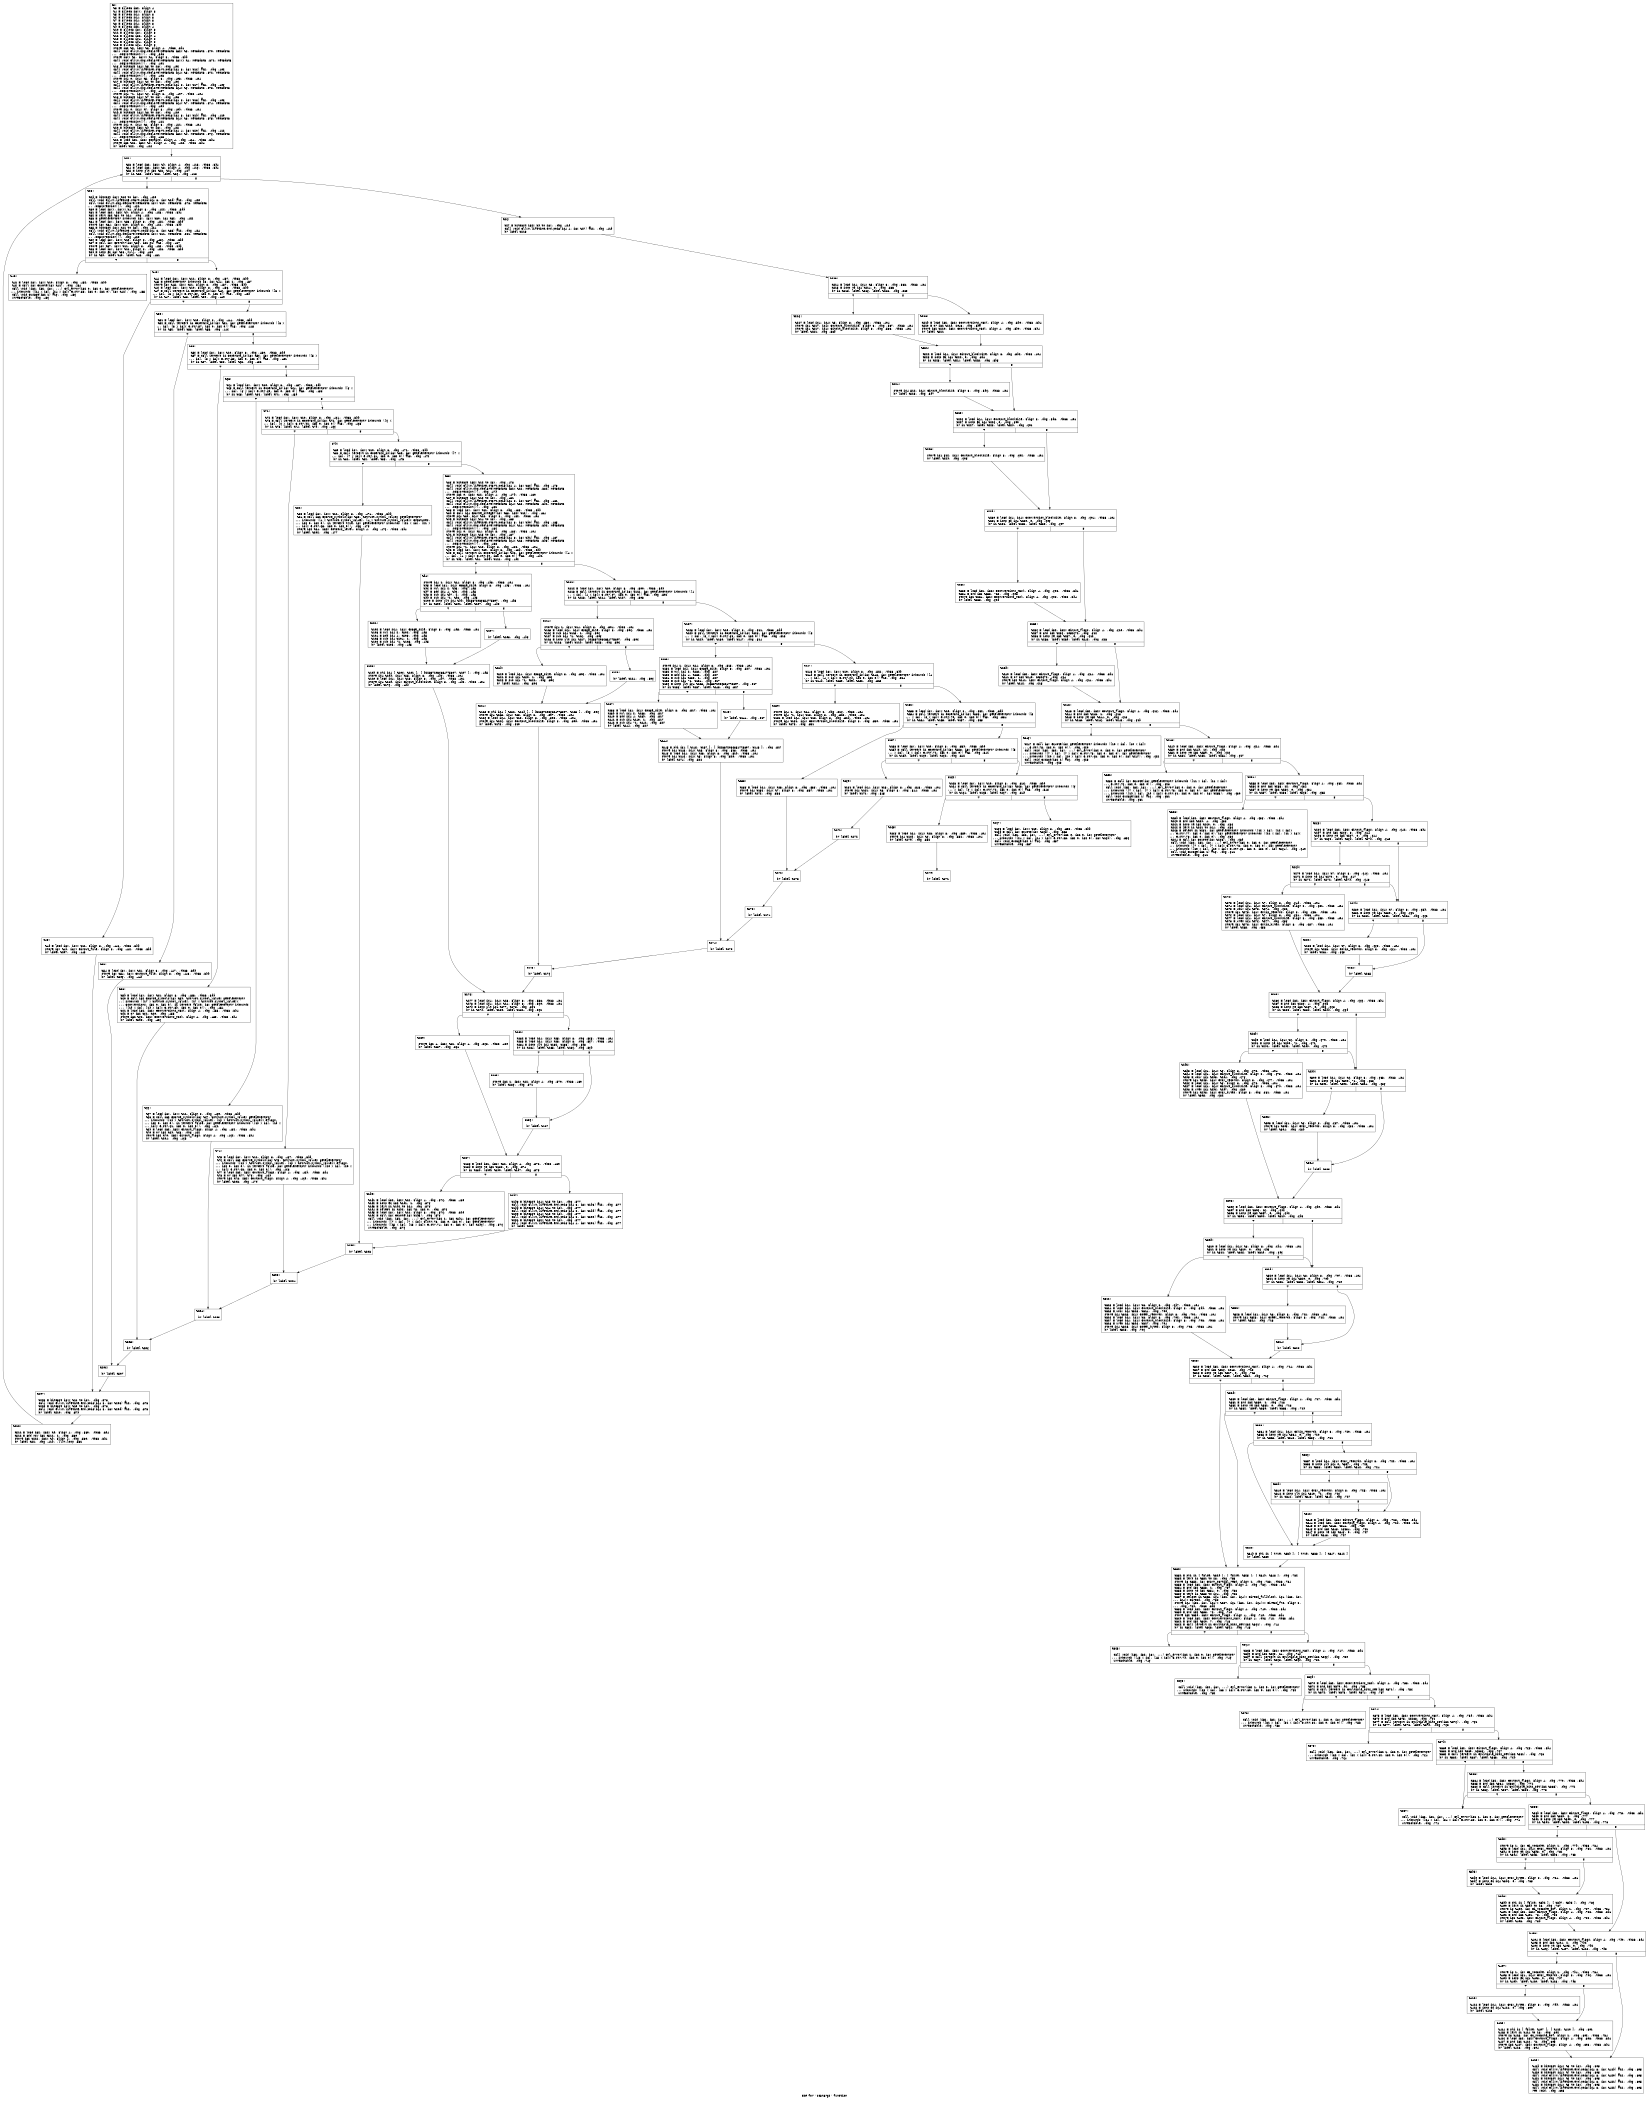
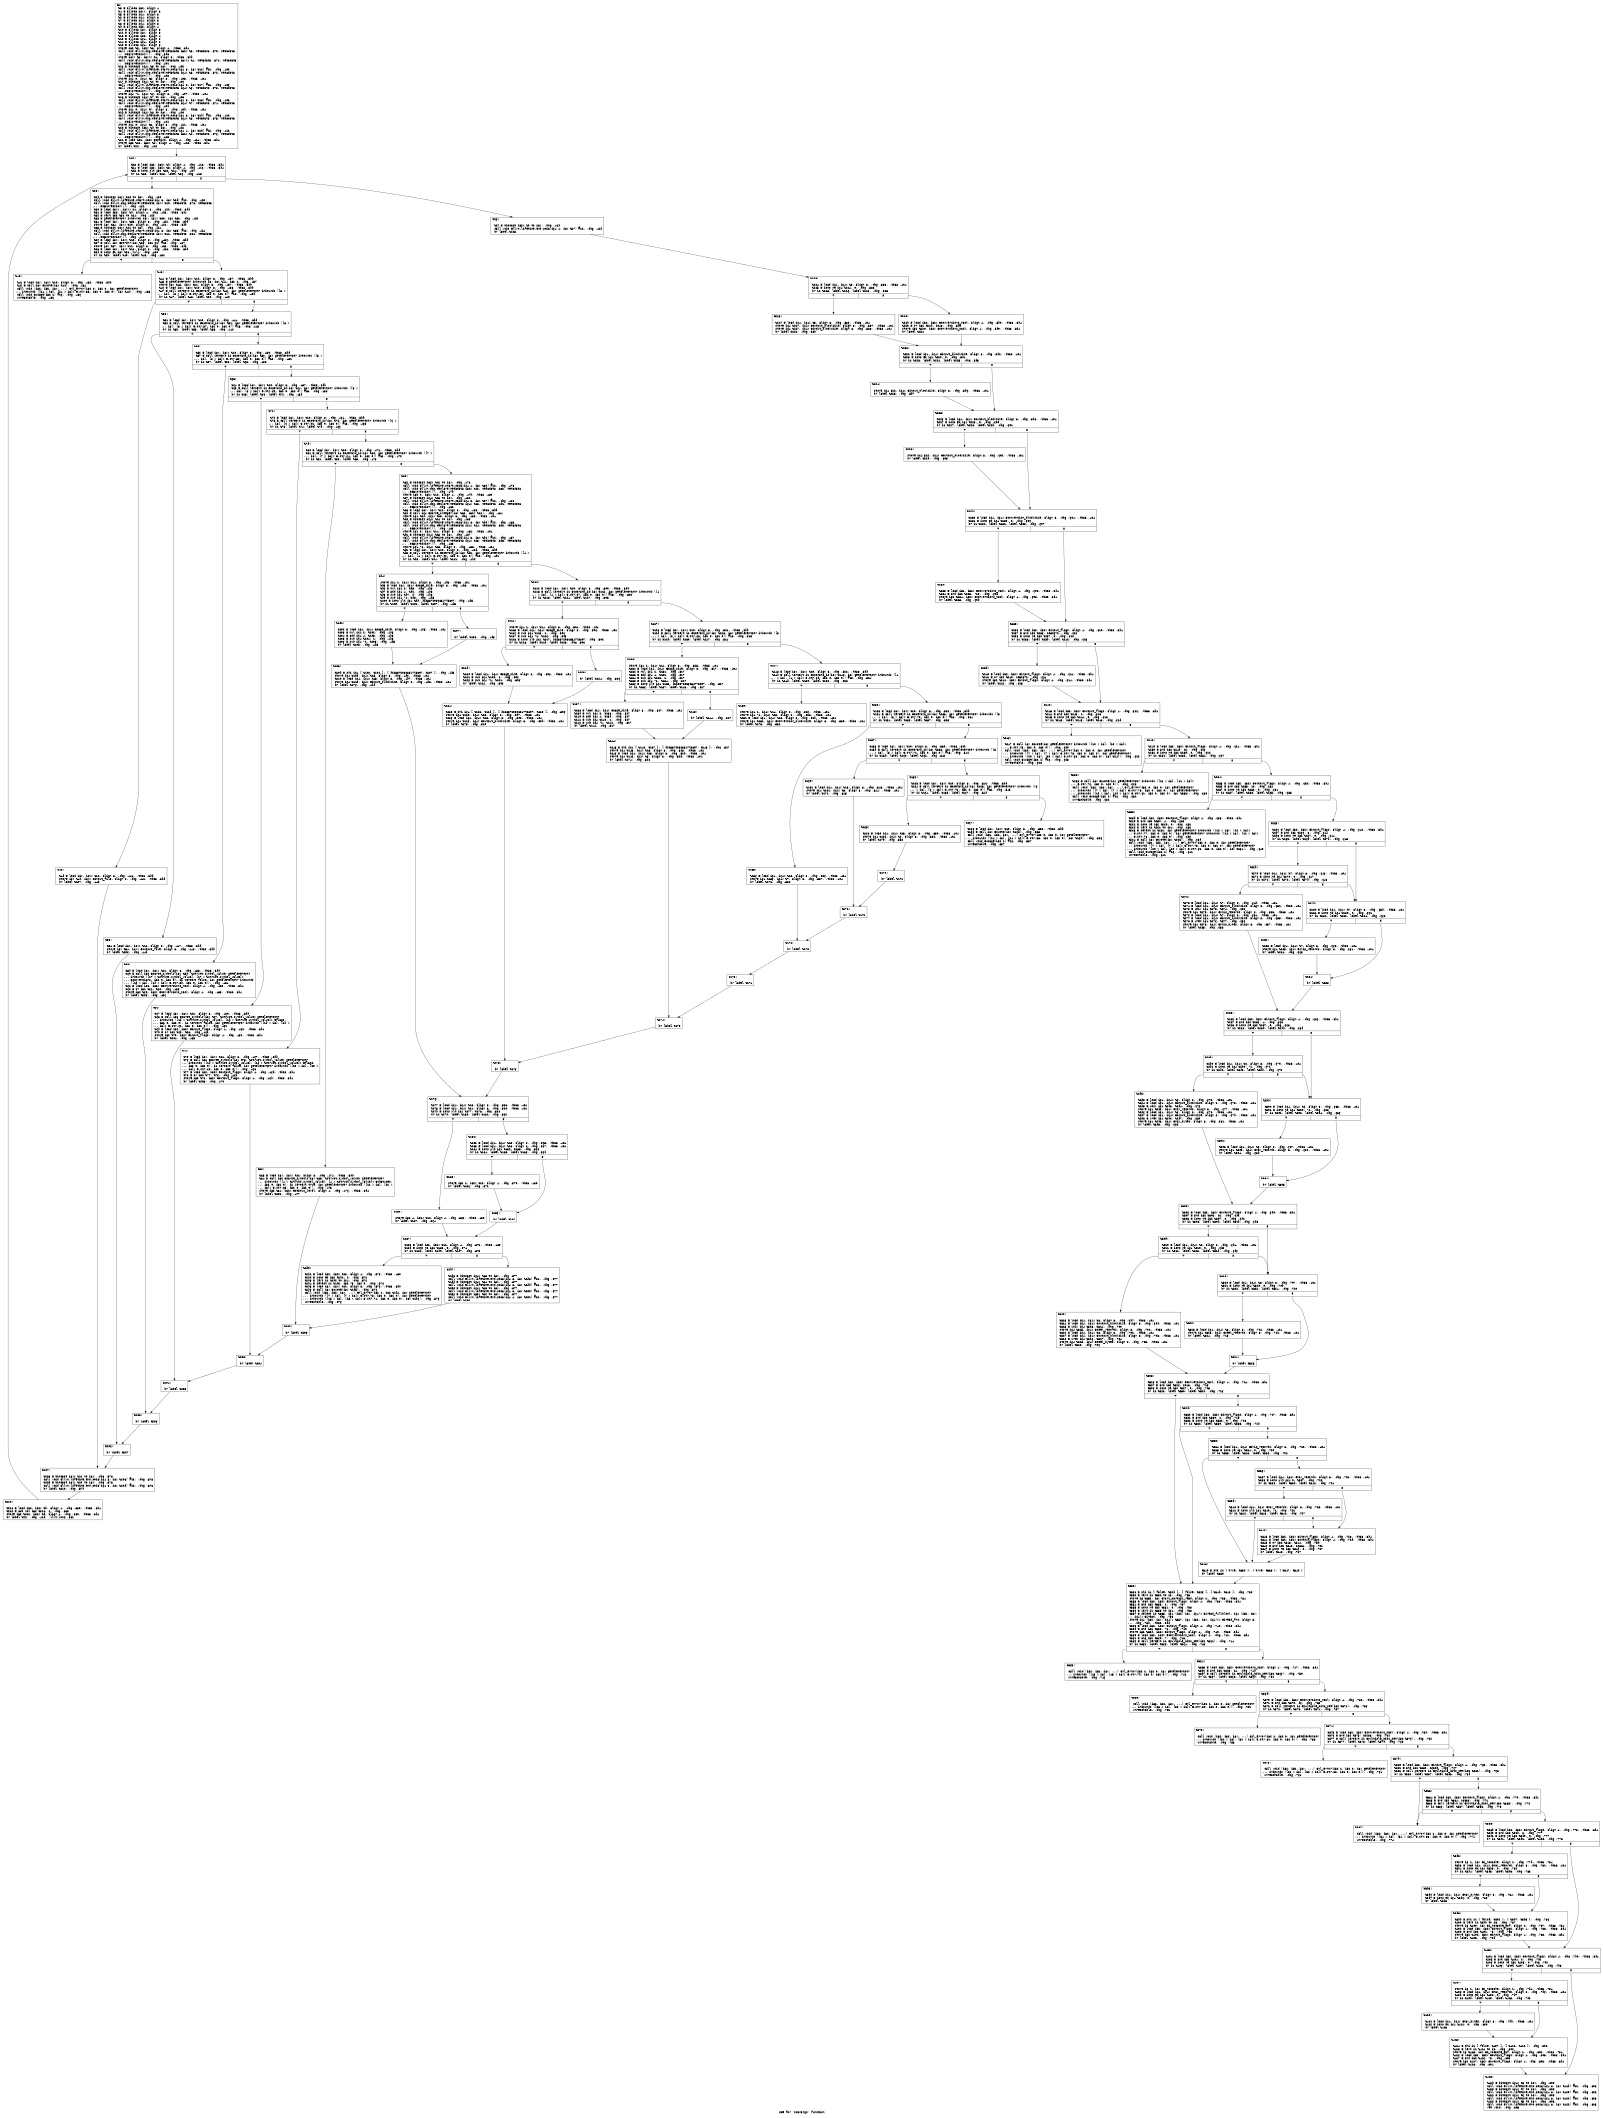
edge "%170:" -> "%171:": added
